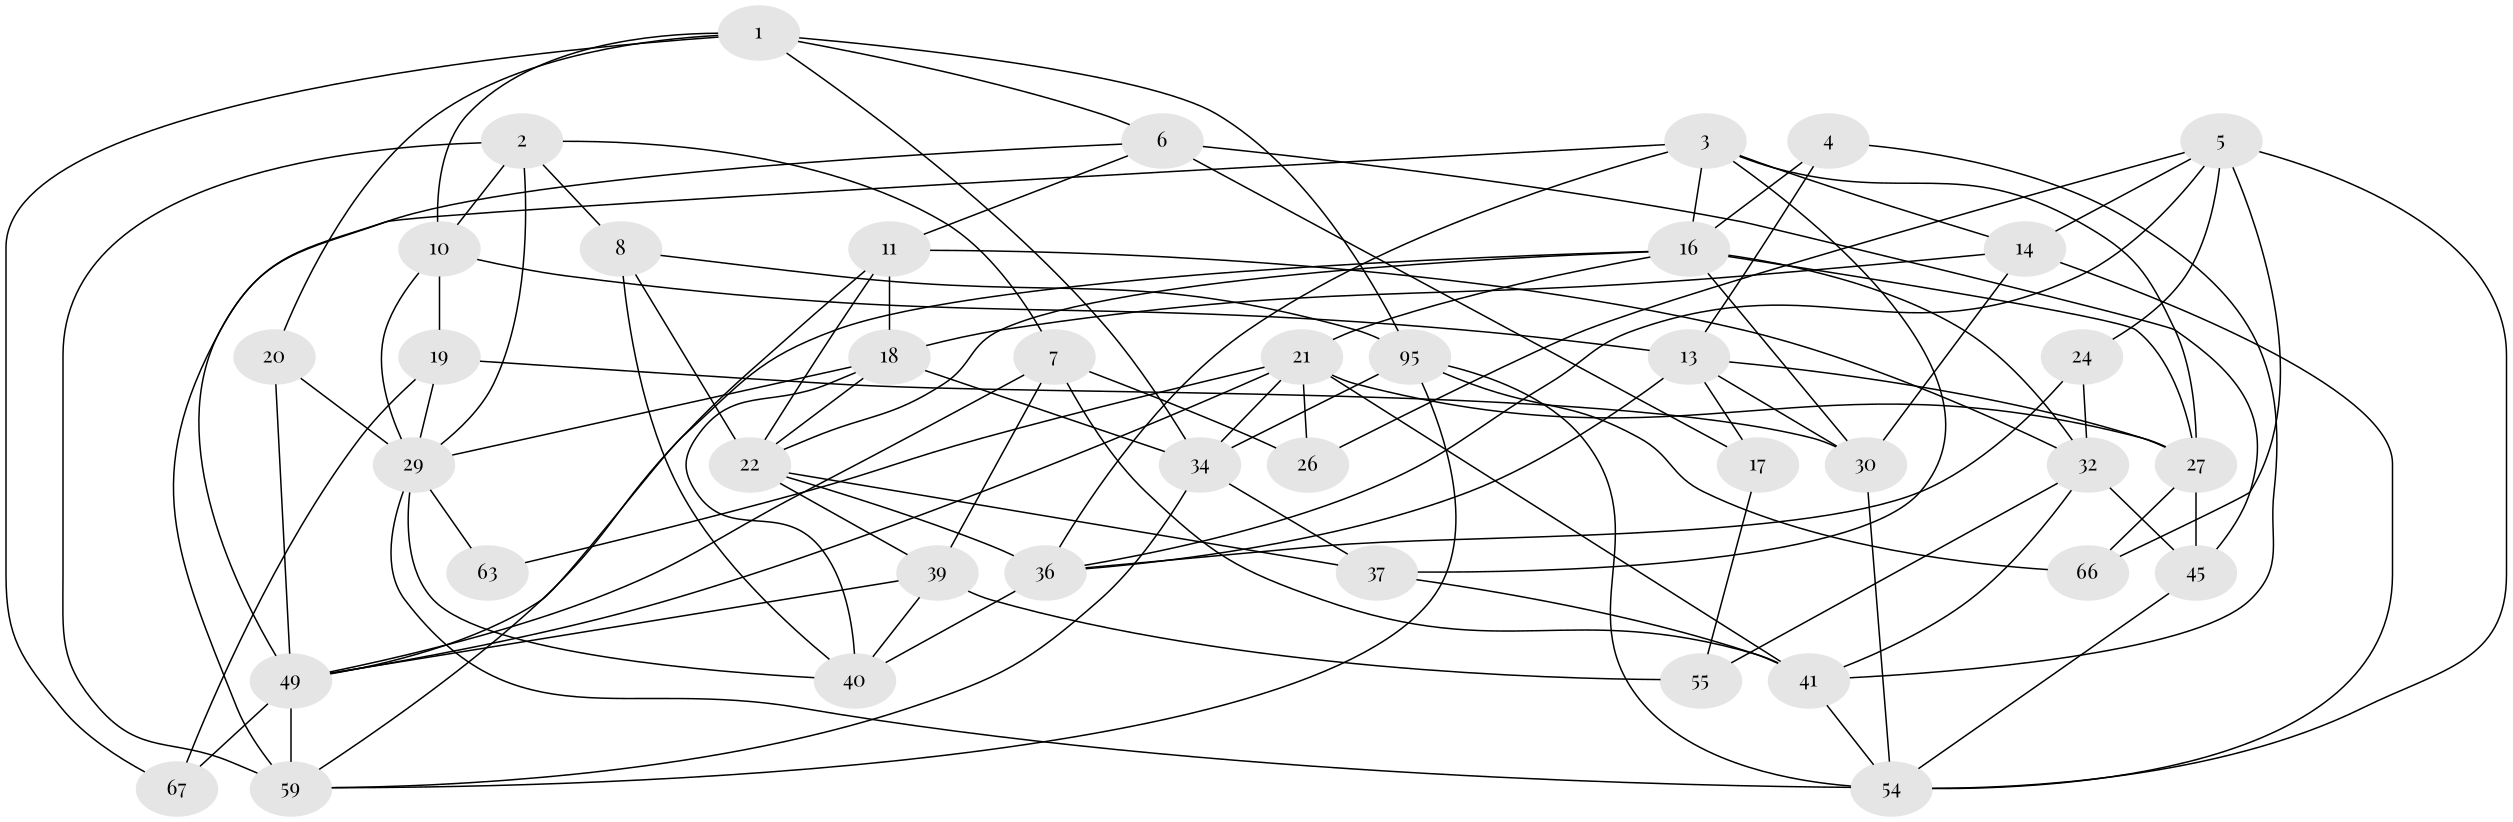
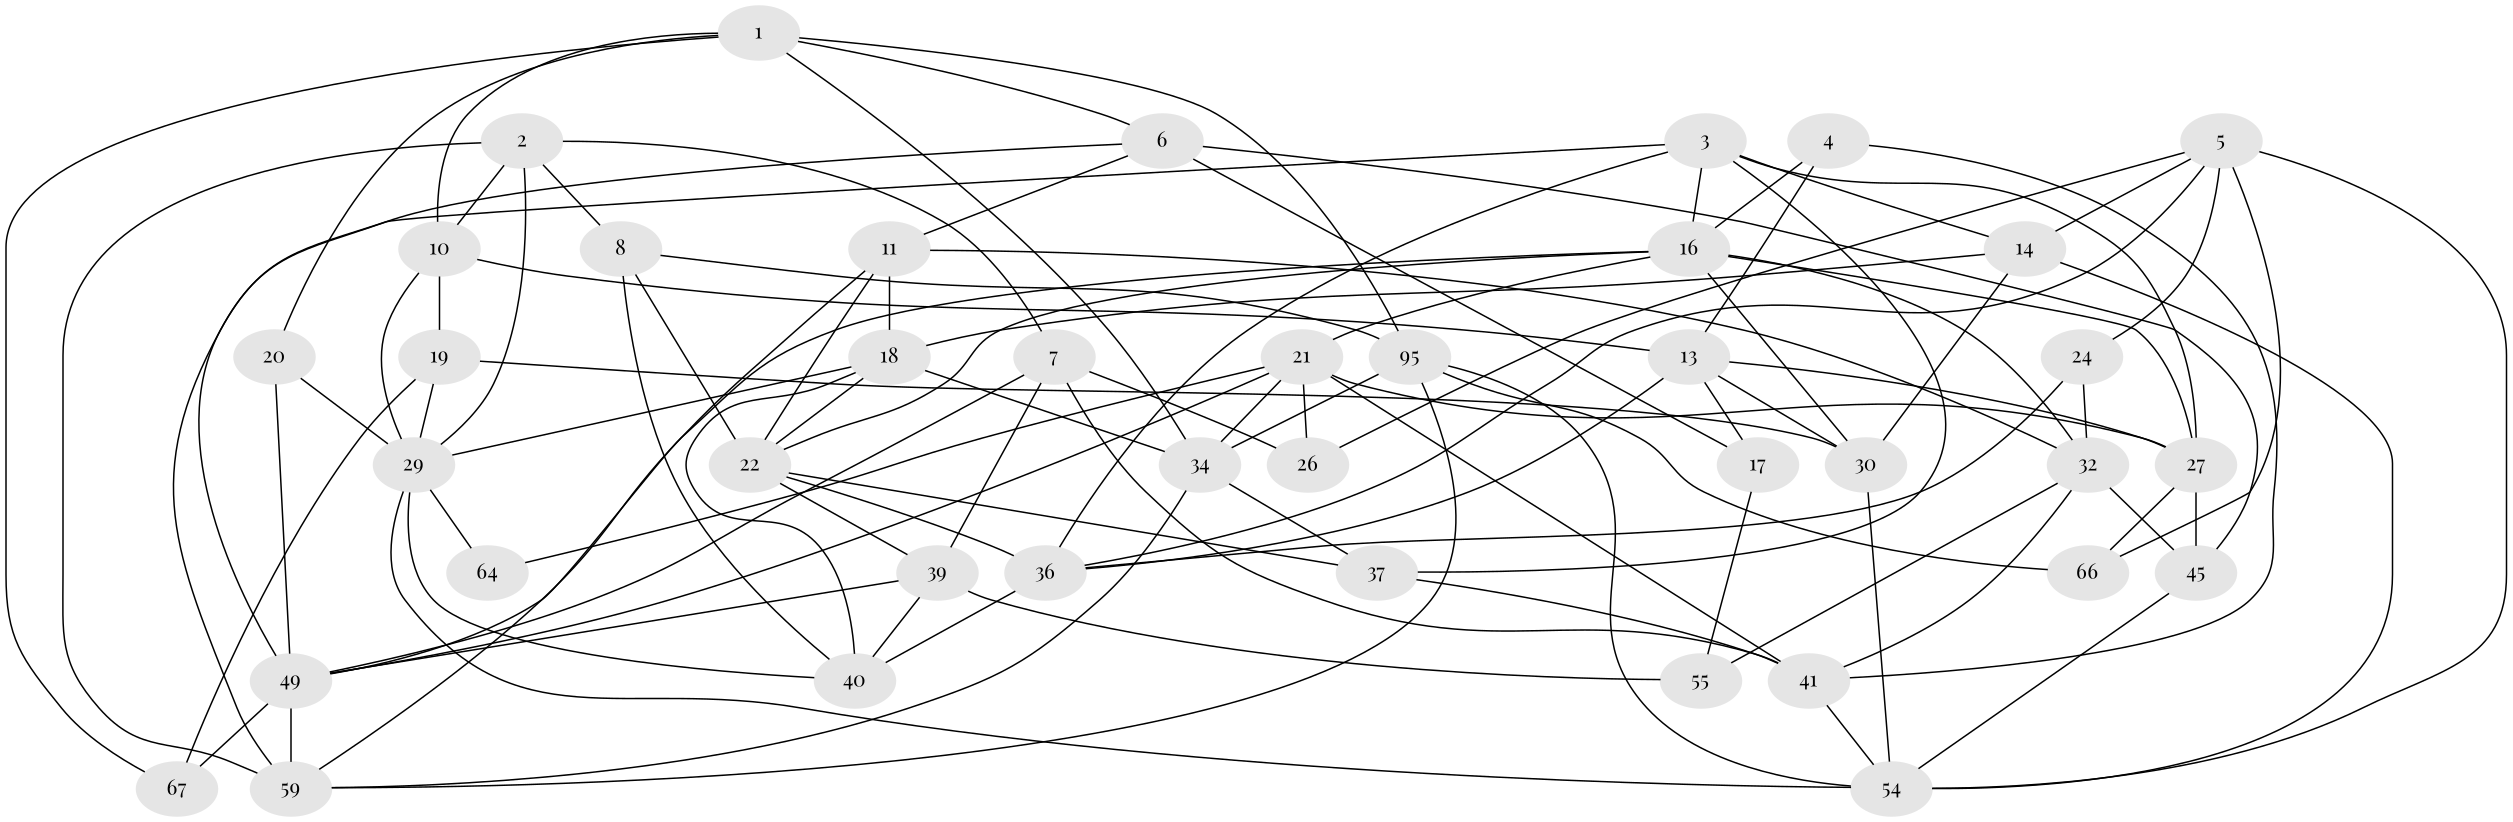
node "63": label "63" -> "64"
